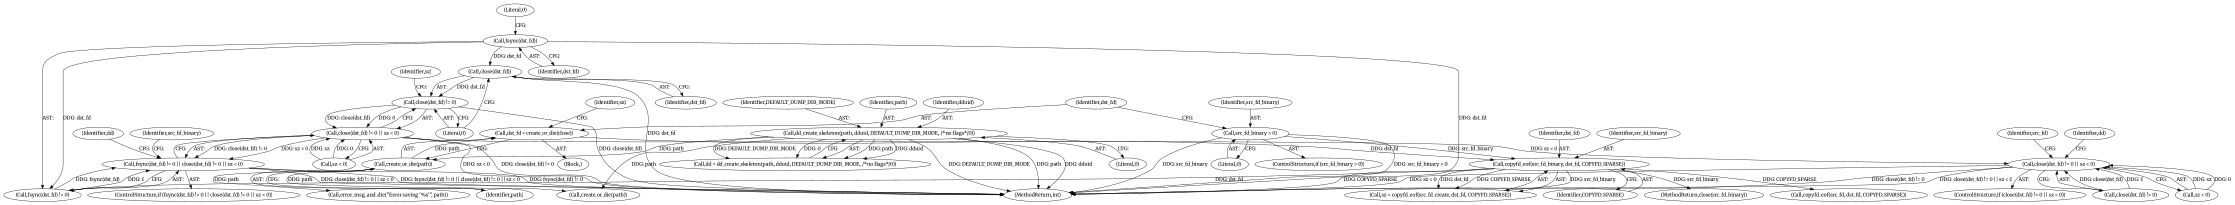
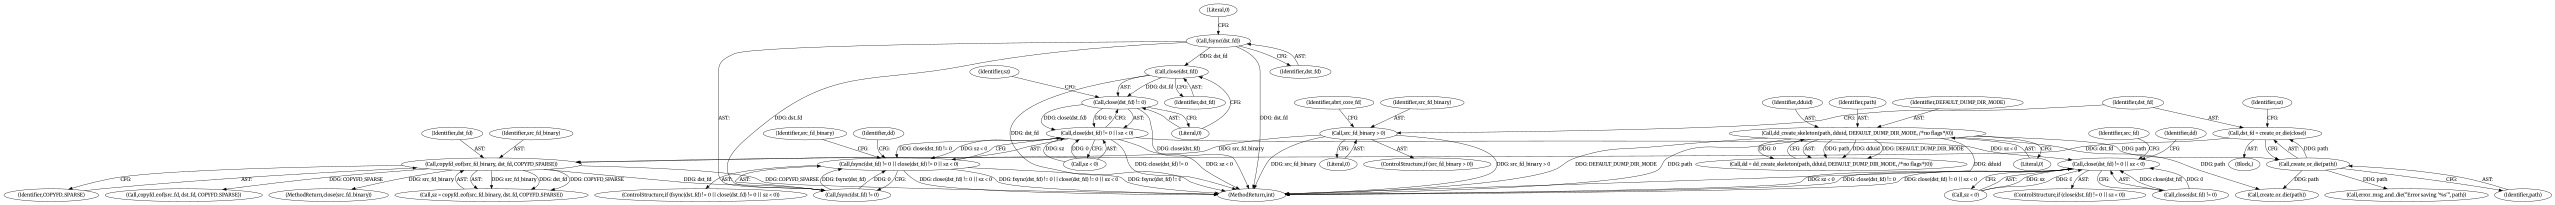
node "(Identifier,abrt_core_fd)": added
node "(Call,sz = copyfd_eof(src_fd_create, dst_fd, COPYFD_SPARSE))": label "(Call,sz = copyfd_eof(src_fd_create, dst_fd, COPYFD_SPARSE))" -> "(Call,sz = copyfd_eof(src_fd_binary, dst_fd, COPYFD_SPARSE))"
